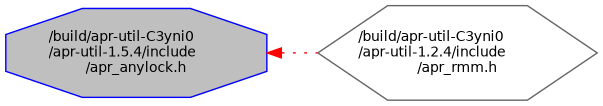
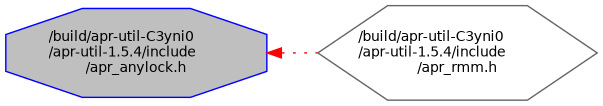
node "/build/apr-util-C3yni0 /apr-util-1.2.4/include /apr_rmm.h": label "/build/apr-util-C3yni0 /apr-util-1.2.4/include /apr_rmm.h" -> "/build/apr-util-C3yni0 /apr-util-1.5.4/include /apr_rmm.h"
